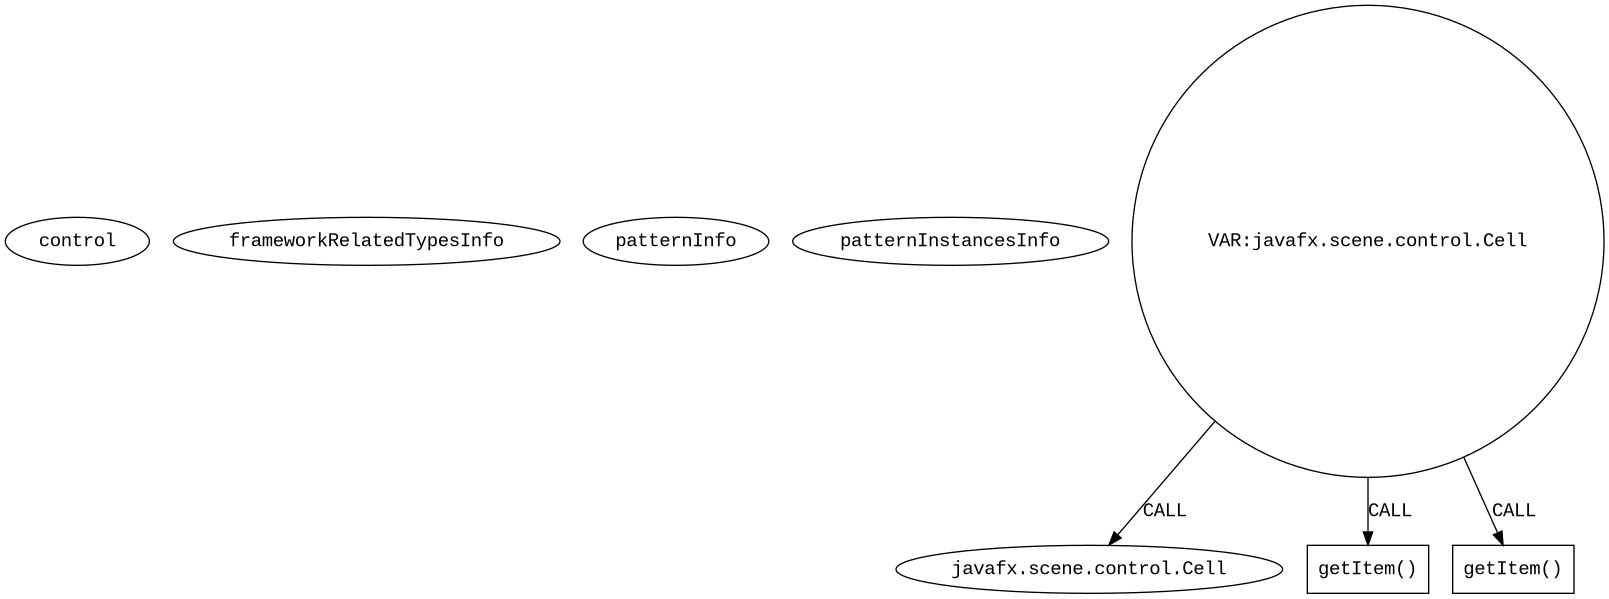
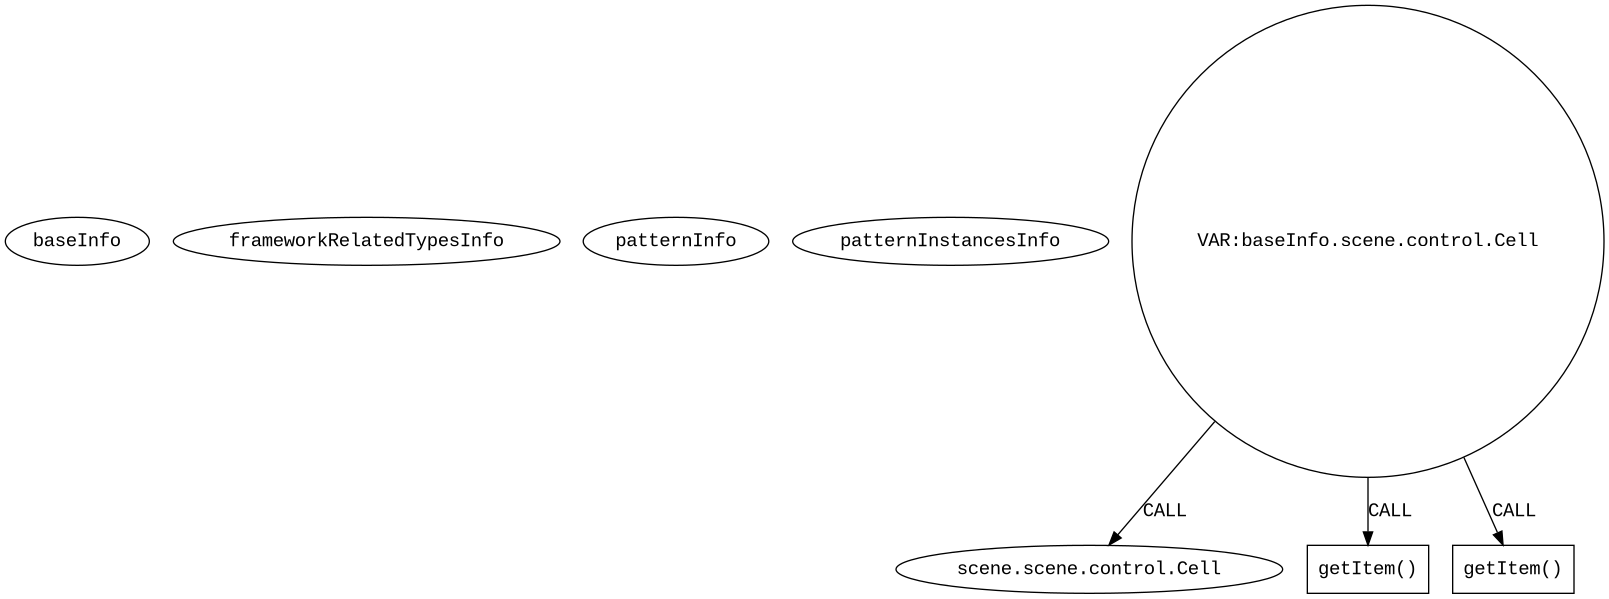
node "control": label "control" -> "baseInfo"
node "VAR:javafx.scene.control.Cell": label "VAR:javafx.scene.control.Cell" -> "VAR:baseInfo.scene.control.Cell"
node "javafx.scene.control.Cell": label "javafx.scene.control.Cell" -> "scene.scene.control.Cell"
